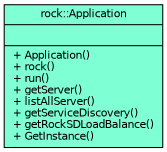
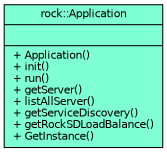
node "rock::Application": text "+ rock()" -> "+ init()"
